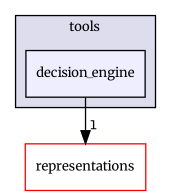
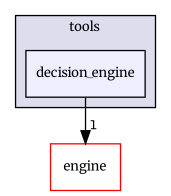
node "representations": label "representations" -> "engine"
